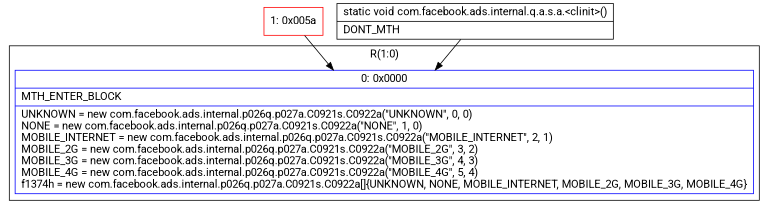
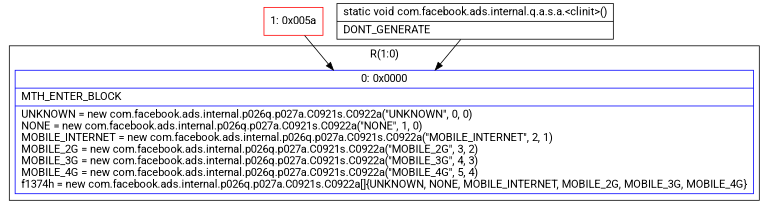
node "static void com.facebook.ads.internal.q.a.s.a.<clinit>()": text "DONT_MTH" -> "DONT_GENERATE"
